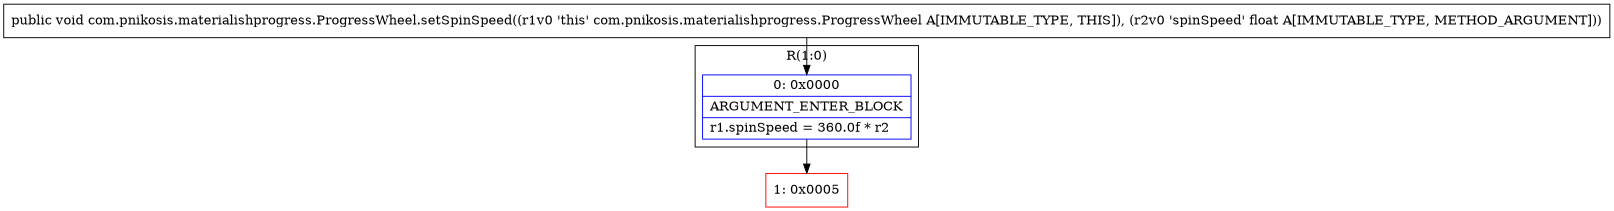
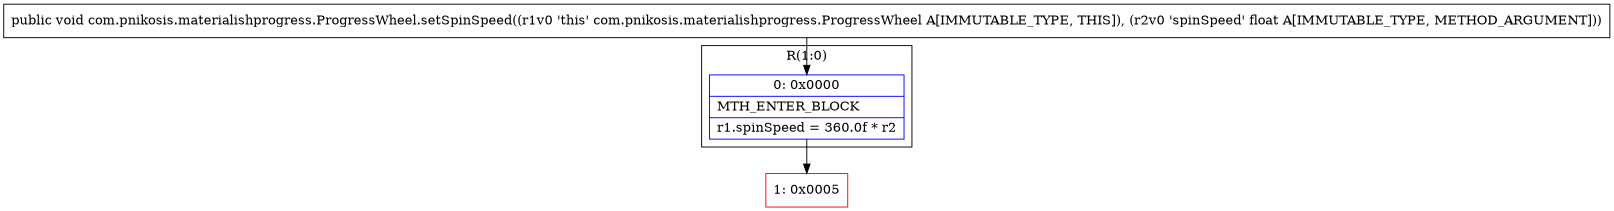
node "0: 0x0000": text "ARGUMENT_ENTER_BLOCK" -> "MTH_ENTER_BLOCK"
